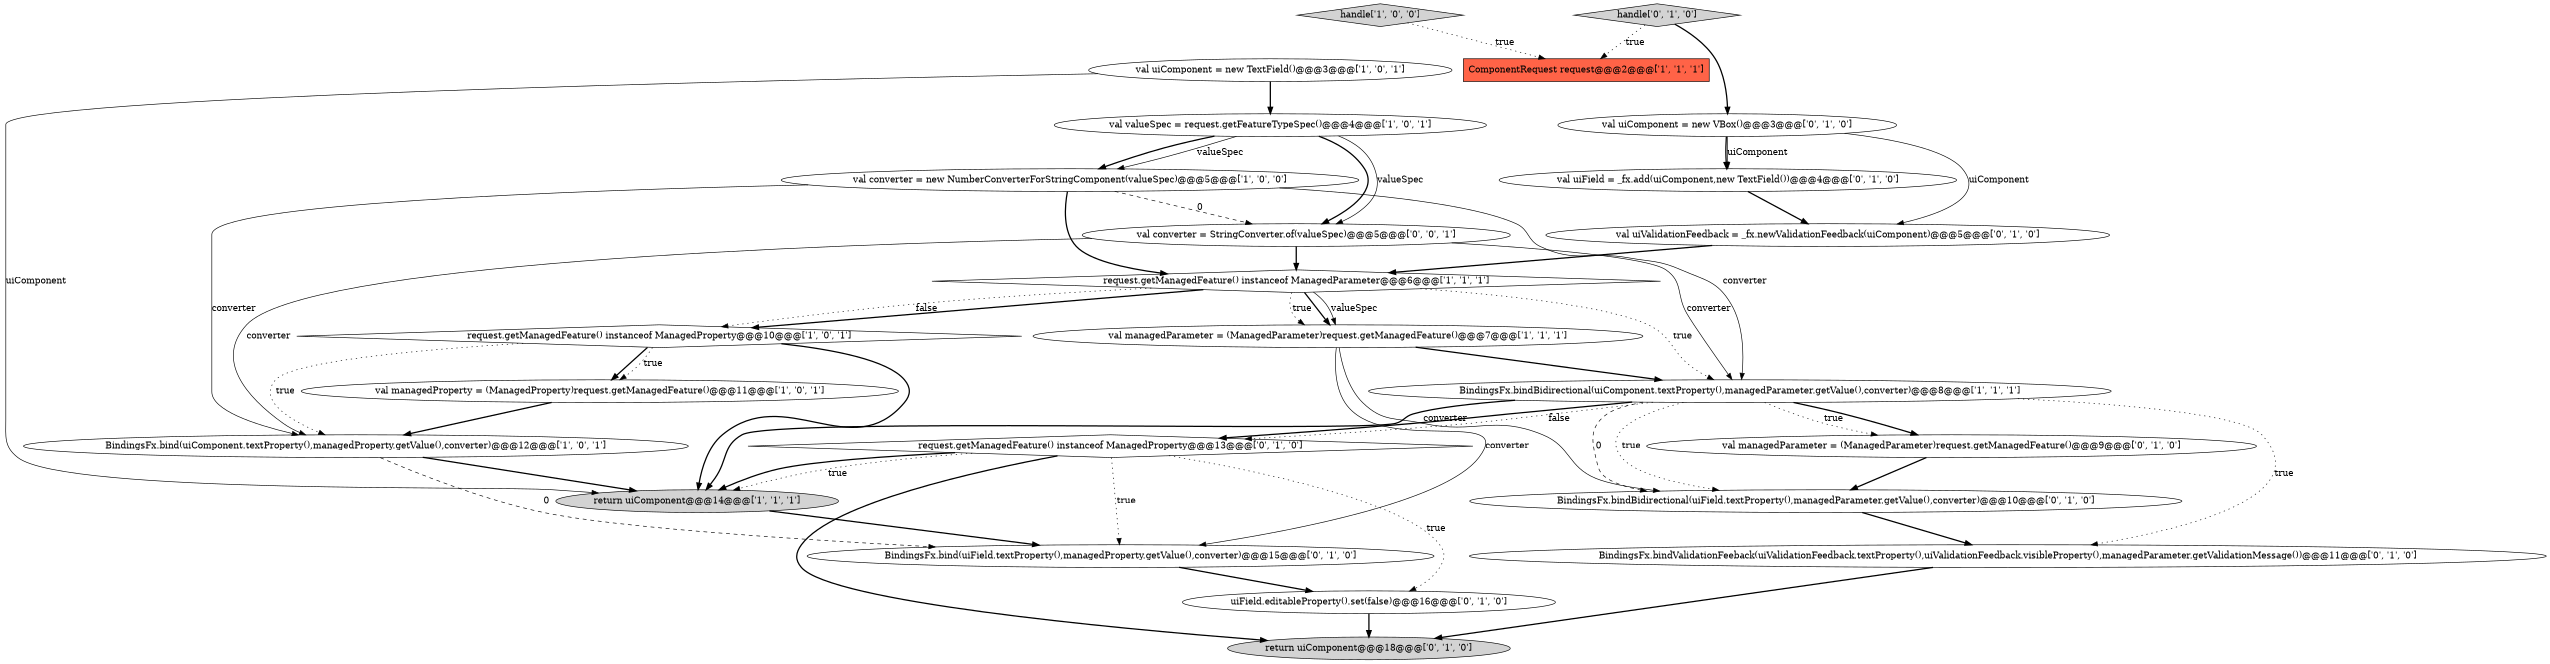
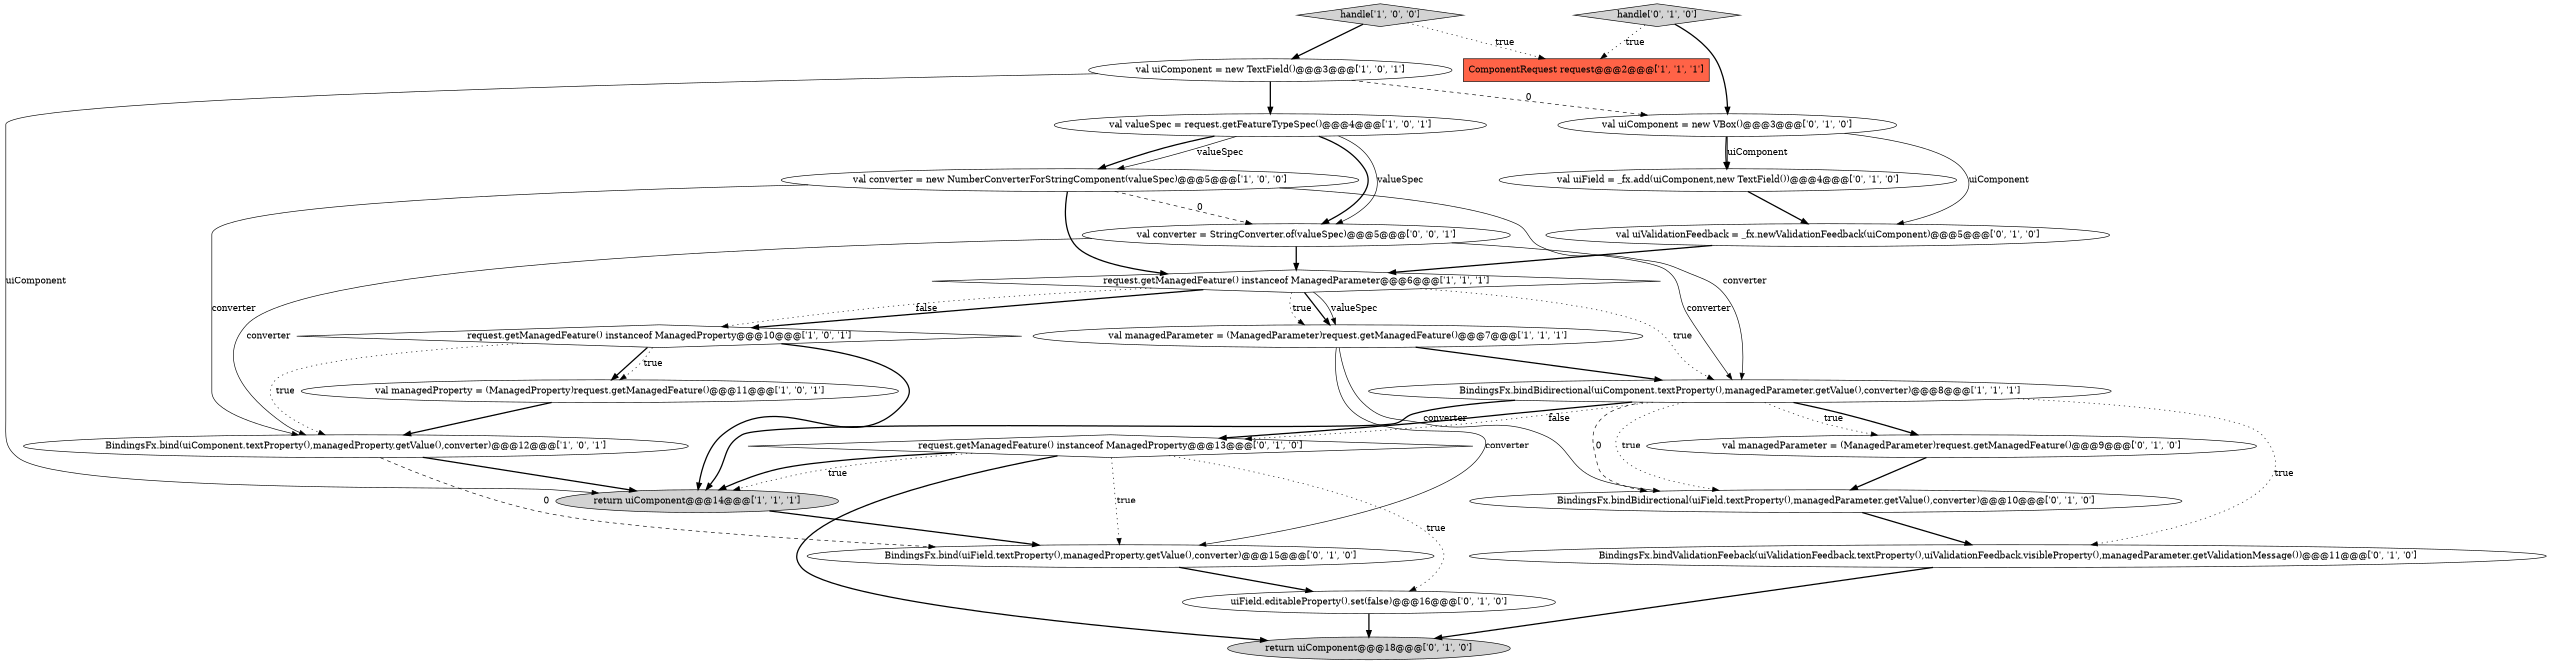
edge "handle['1', '0', '0']" -> "val uiComponent = new TextField()@@@3@@@['1', '0', '1']": added
edge "val uiComponent = new TextField()@@@3@@@['1', '0', '1']" -> "val uiComponent = new VBox()@@@3@@@['0', '1', '0']": added, label "0"
